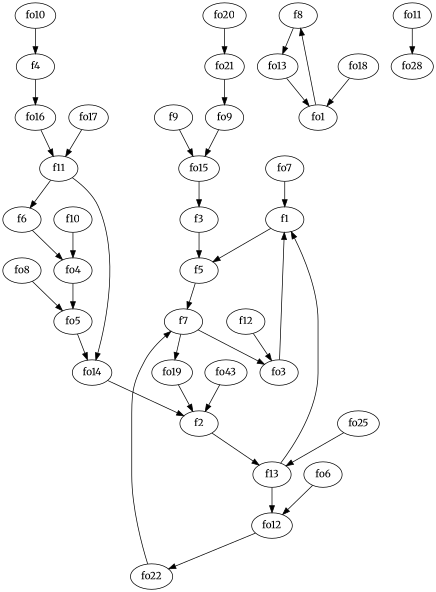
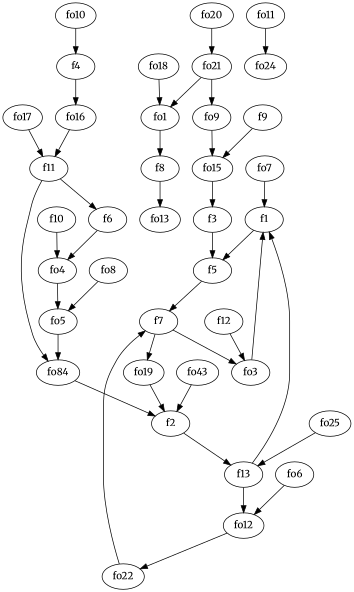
node "fo28": label "fo28" -> "fo24"
edge "fo13" -> "fo1": now "fo21" -> "fo1"
node "fo14": label "fo14" -> "fo84"
